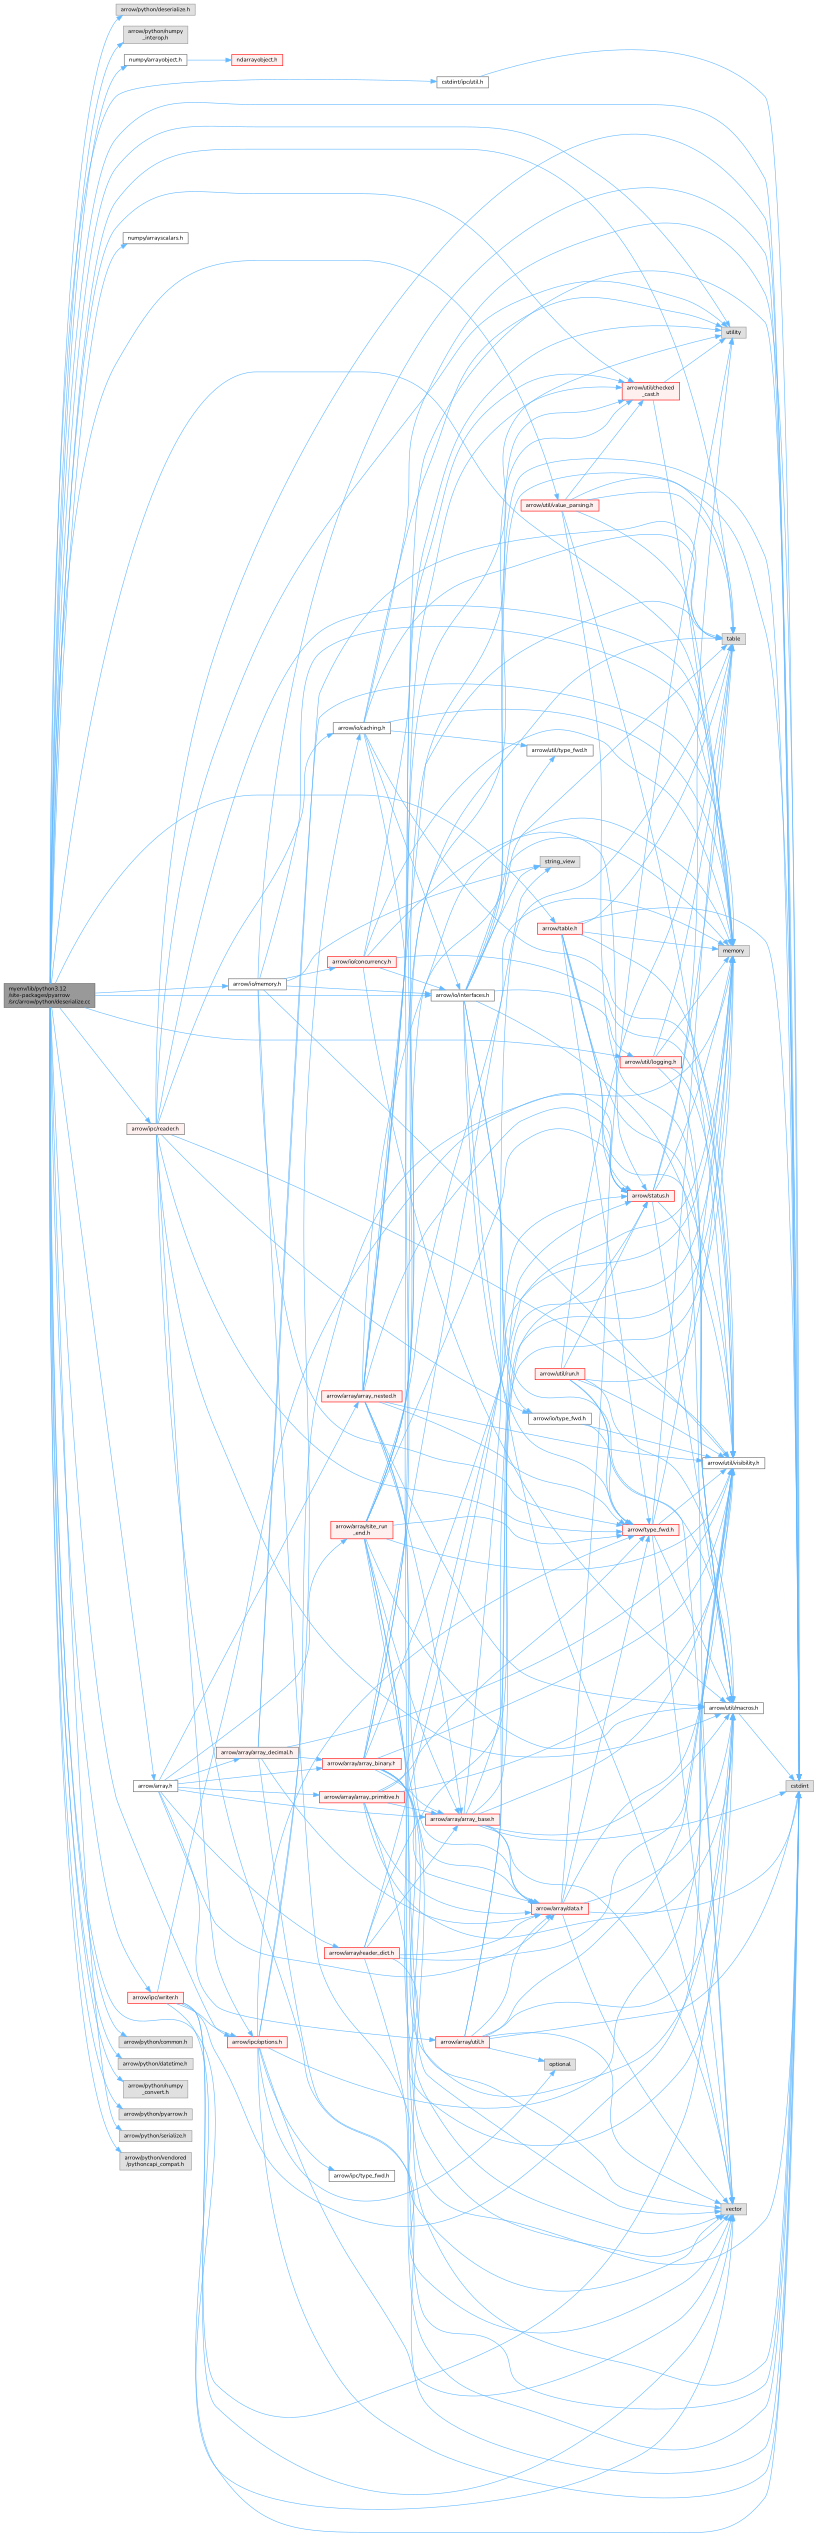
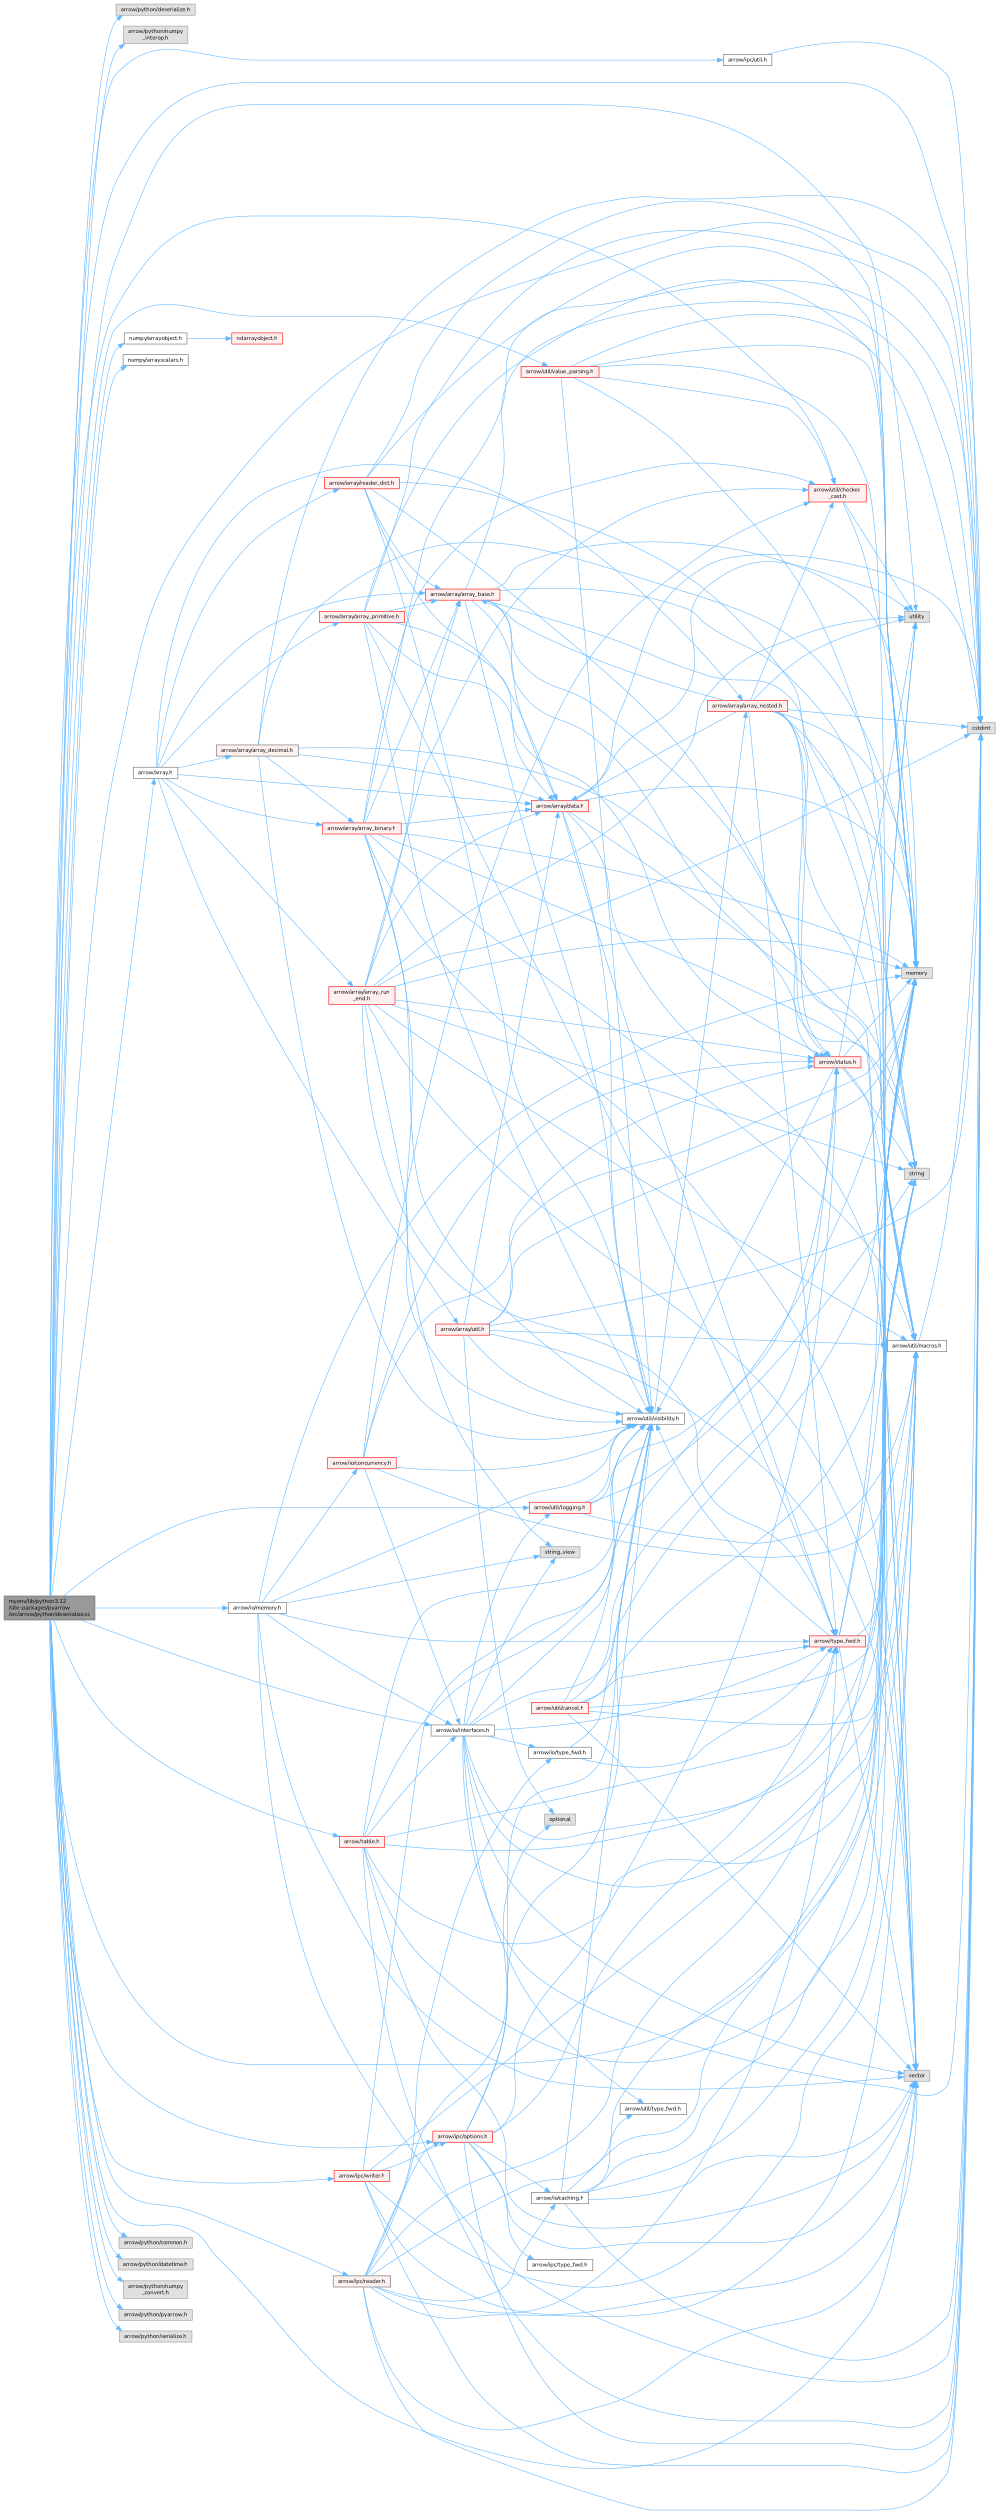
node "cstdint/ipc/util.h": label "cstdint/ipc/util.h" -> "arrow/ipc/util.h"
node "table": label "table" -> "string"
edge "arrow/array/data.h" -> "memory": added
edge "arrow/io/caching.h" -> "arrow/io/interfaces.h": now "arrow/table.h" -> "arrow/io/interfaces.h"
node "arrow/util/run.h": label "arrow/util/run.h" -> "arrow/util/cancel.h"
edge "arrow/array/array_nested.h" -> "arrow/util/visibility.h": reversed
node "arrow/array/site_run _end.h": label "arrow/array/site_run _end.h" -> "arrow/array/array_run _end.h"
edge "arrow/array/array_primitive.h" -> "arrow/util/macros.h": now "arrow/array/array_primitive.h" -> "arrow/status.h"
node "arrow/python/vendored /pythoncapi_compat.h": removed
